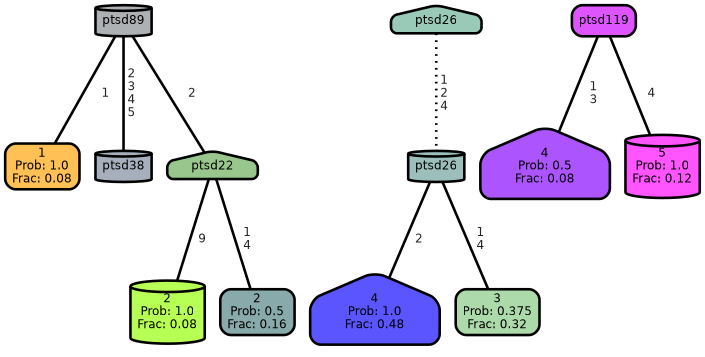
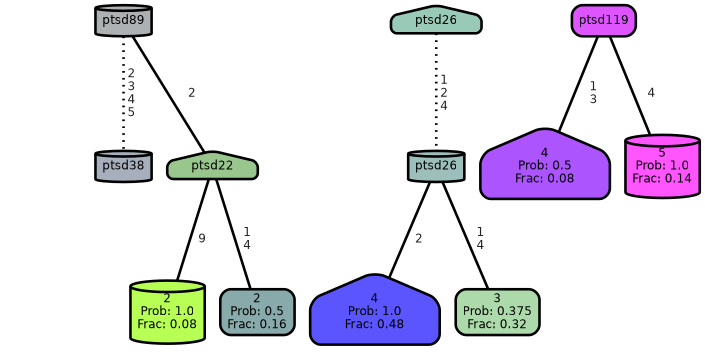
edge "ptsd89" -- "ptsd38": style solid -> dotted
node "1 Prob: 1.0 Frac: 0.08": removed
node "5 Prob: 1.0 Frac: 0.12": label "5 Prob: 1.0 Frac: 0.12" -> "5 Prob: 1.0 Frac: 0.14"
